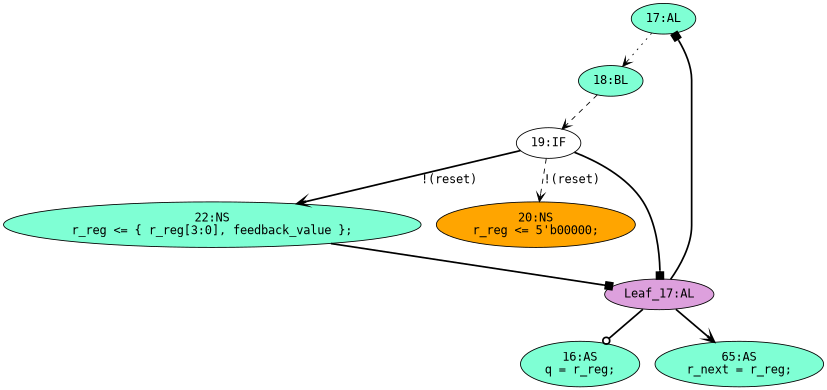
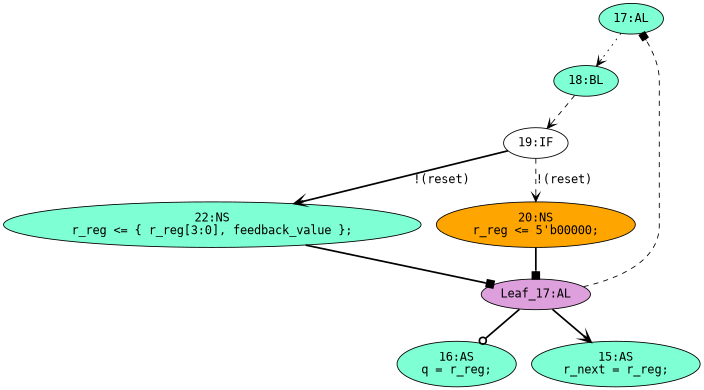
edge "Leaf_17:AL" -> "17:AL": style bold -> dashed
edge "19:IF" -> "Leaf_17:AL": now "20:NS r_reg <= 5'b00000;" -> "Leaf_17:AL"
node "65:AS r_next = r_reg;": label "65:AS r_next = r_reg;" -> "15:AS r_next = r_reg;"
